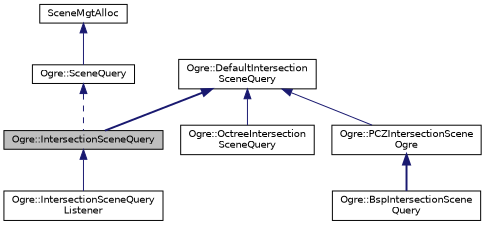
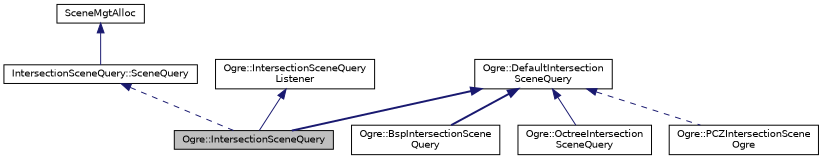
node "Ogre::SceneQuery": label "Ogre::SceneQuery" -> "IntersectionSceneQuery::SceneQuery"
edge "Ogre::PCZIntersectionScene Ogre" -> "Ogre::DefaultIntersection SceneQuery": style solid -> dashed
edge "Ogre::IntersectionSceneQuery Listener" -> "Ogre::IntersectionSceneQuery": reversed
edge "Ogre::BspIntersectionScene Query" -> "Ogre::PCZIntersectionScene Ogre": now "Ogre::BspIntersectionScene Query" -> "Ogre::DefaultIntersection SceneQuery"
